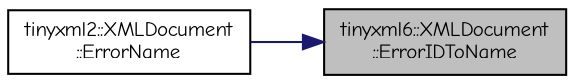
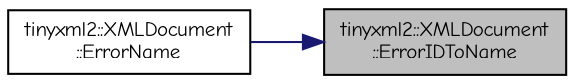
node "tinyxml6::XMLDocument ::ErrorIDToName": label "tinyxml6::XMLDocument ::ErrorIDToName" -> "tinyxml2::XMLDocument ::ErrorIDToName"
